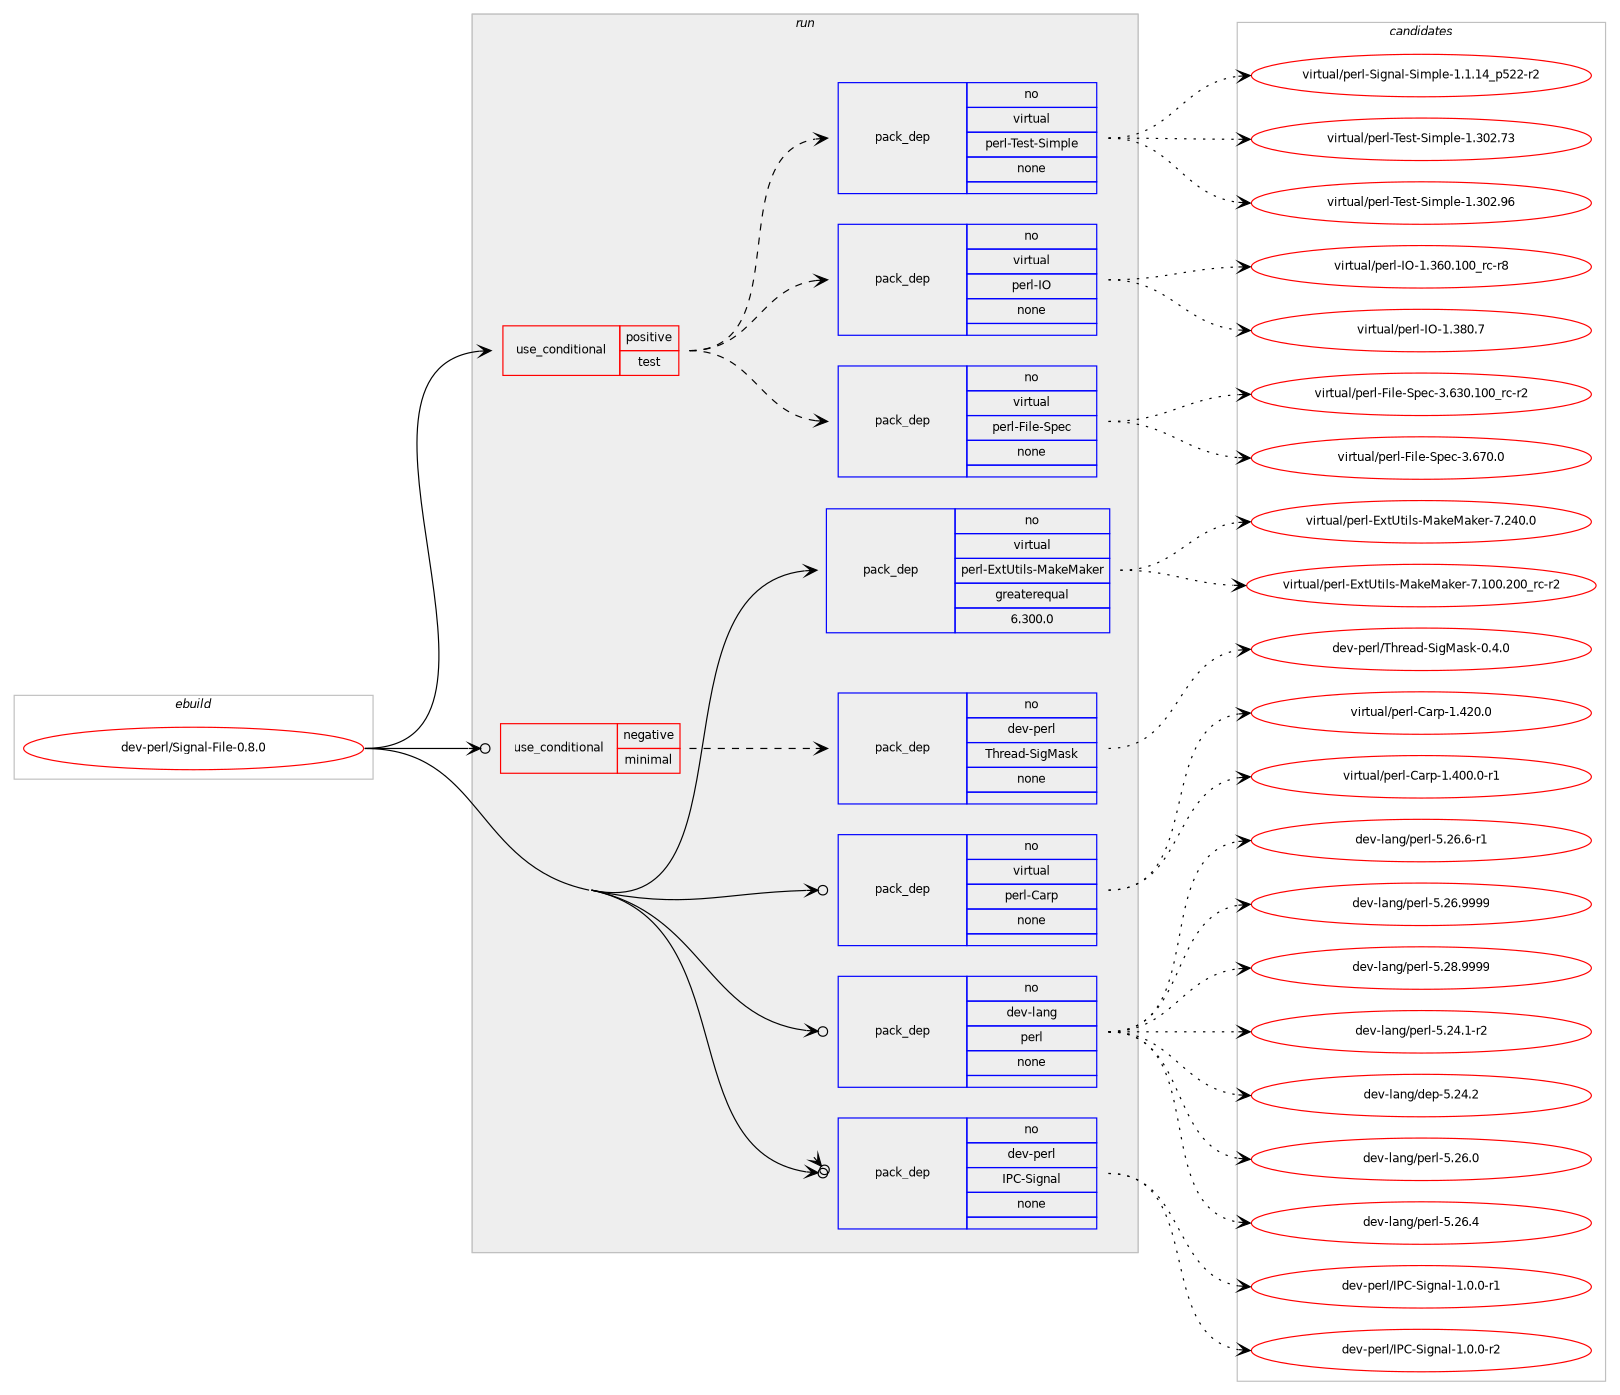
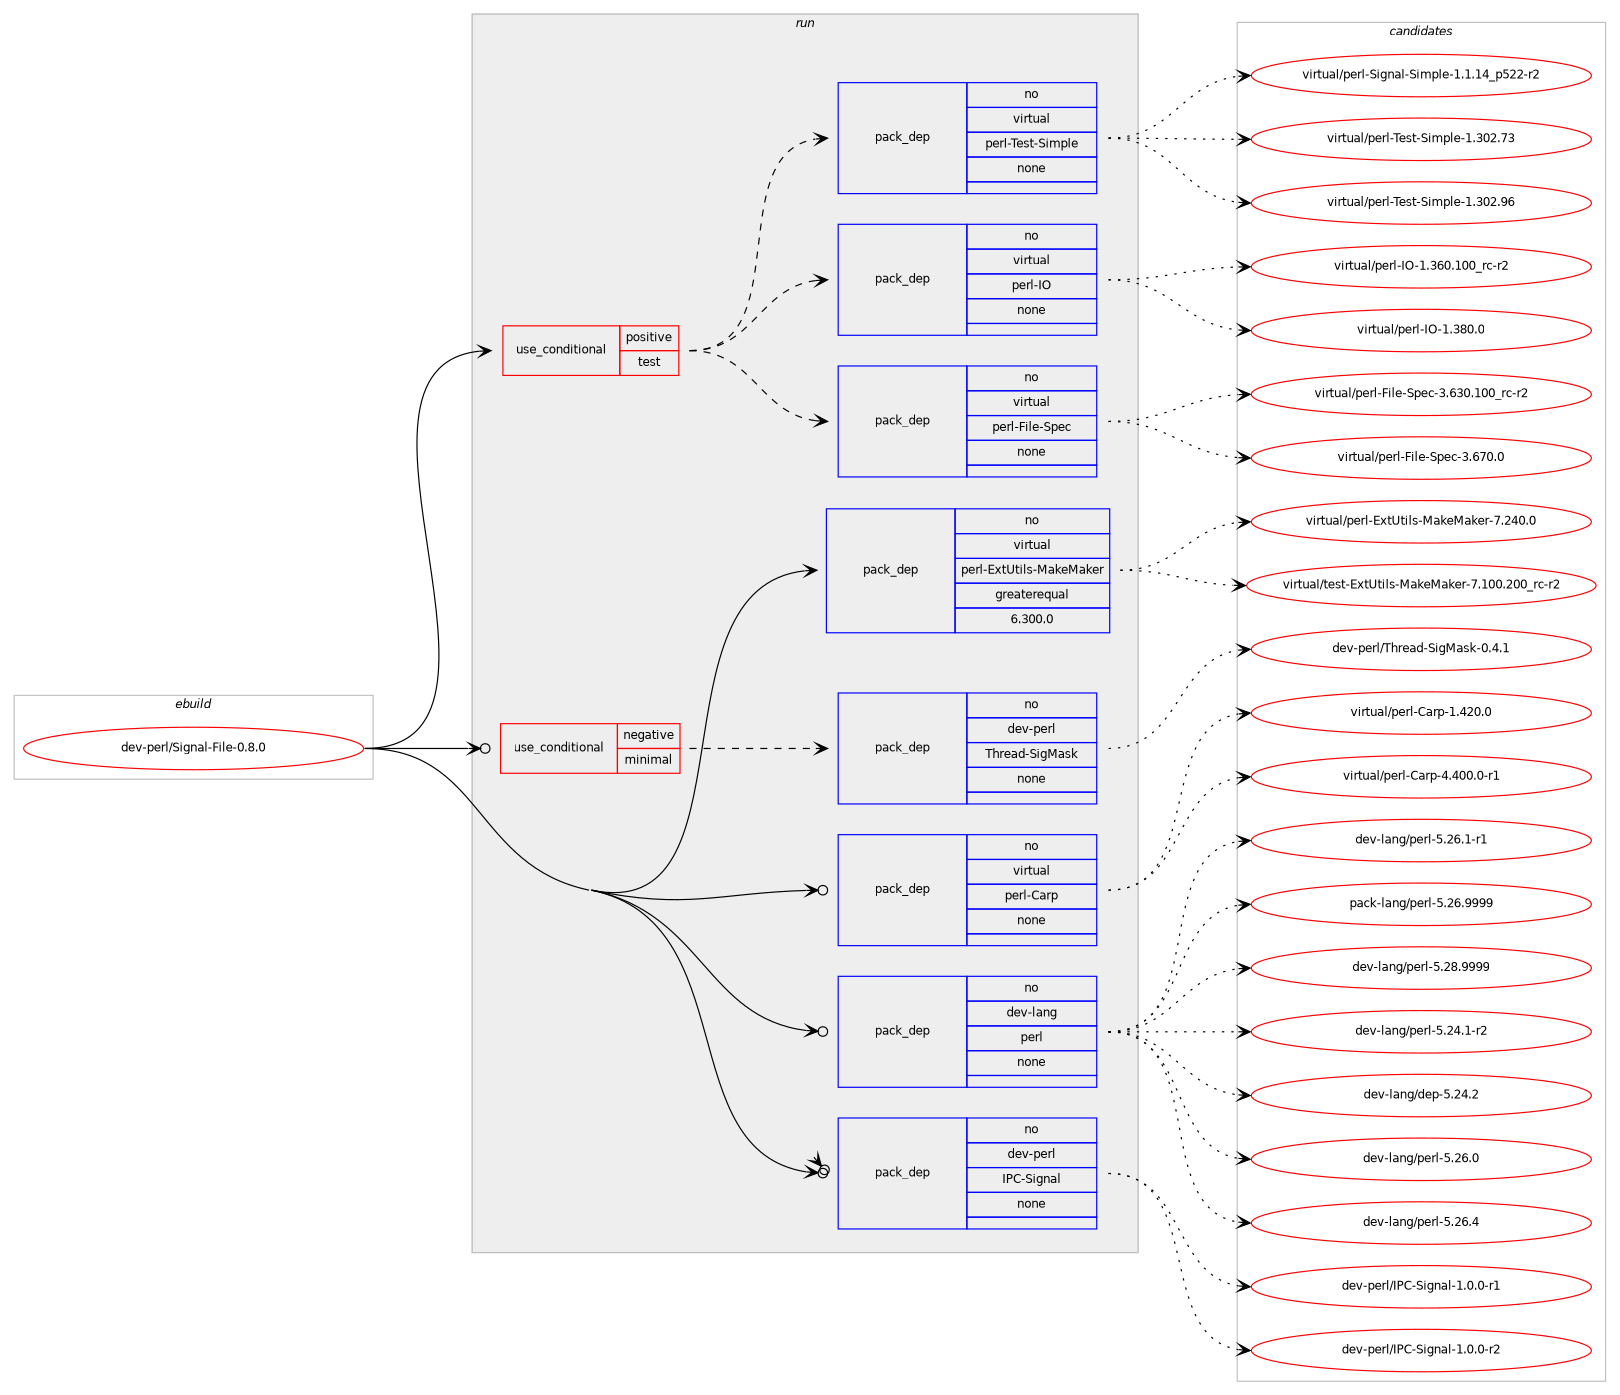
node "virtual/perl-IO-1.360.100_rc-r8": label "virtual/perl-IO-1.360.100_rc-r8" -> "virtual/perl-IO-1.360.100_rc-r2"
node "virtual/perl-IO-1.380.7": label "virtual/perl-IO-1.380.7" -> "virtual/perl-IO-1.380.0"
node "virtual/perl-ExtUtils-MakeMaker-7.100.200_rc-r2": label "virtual/perl-ExtUtils-MakeMaker-7.100.200_rc-r2" -> "virtual/test-ExtUtils-MakeMaker-7.100.200_rc-r2"
node "dev-perl/Thread-SigMask-0.4.0": label "dev-perl/Thread-SigMask-0.4.0" -> "dev-perl/Thread-SigMask-0.4.1"
node "virtual/perl-Carp-1.400.0-r1": label "virtual/perl-Carp-1.400.0-r1" -> "virtual/perl-Carp-4.400.0-r1"
node "dev-lang/perl-5.26.6-r1": label "dev-lang/perl-5.26.6-r1" -> "dev-lang/perl-5.26.1-r1"
node "dev-lang/perl-5.26.9999": label "dev-lang/perl-5.26.9999" -> "pack-lang/perl-5.26.9999"
